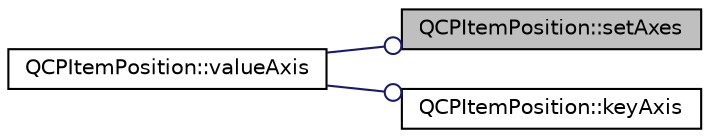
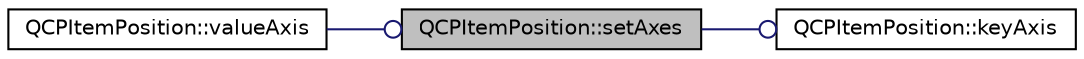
edge "QCPItemPosition::valueAxis" -> "QCPItemPosition::keyAxis": now "QCPItemPosition::setAxes" -> "QCPItemPosition::keyAxis"
